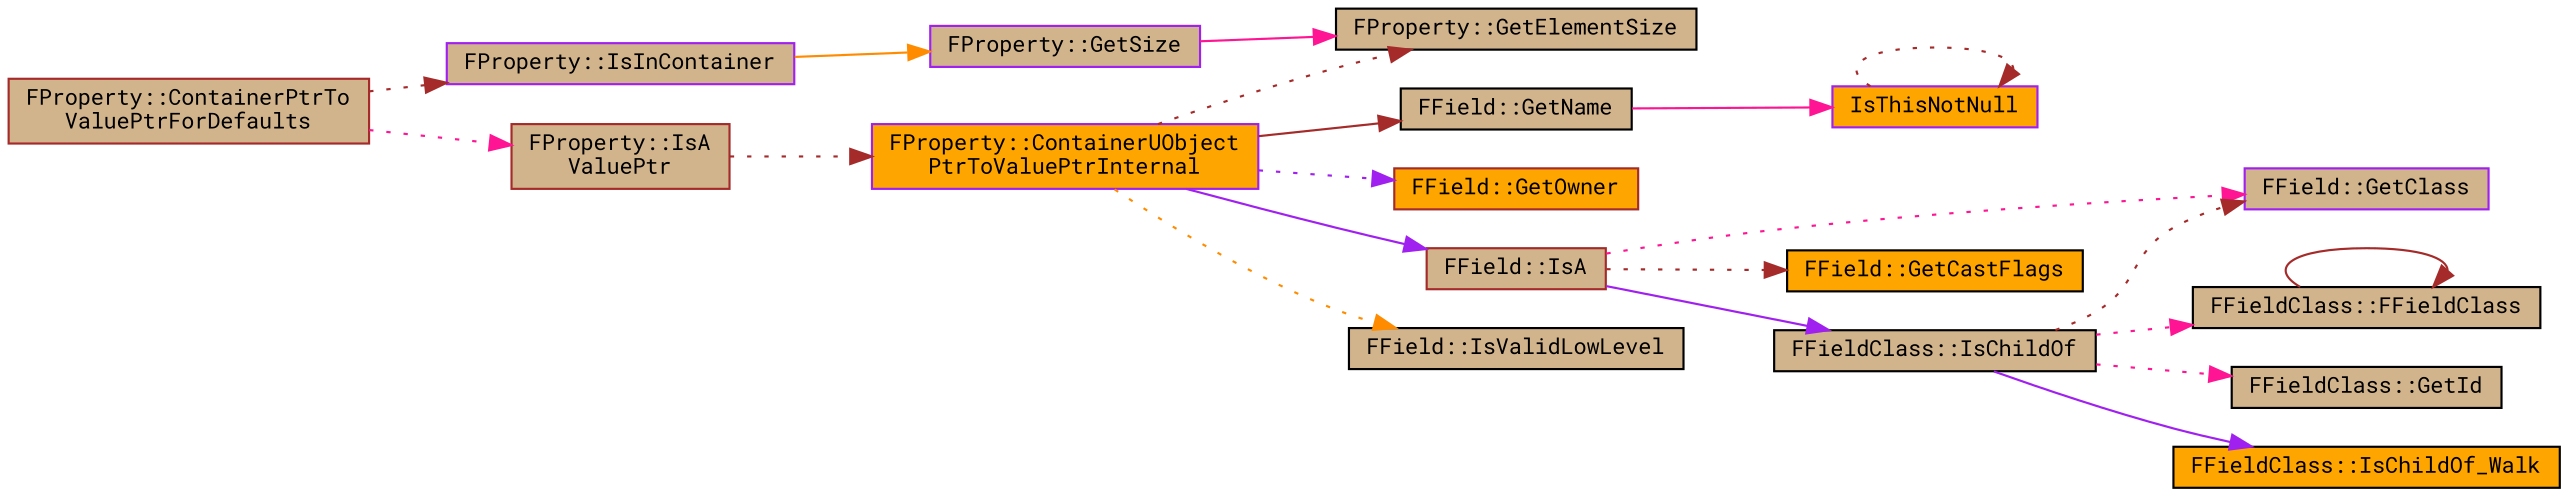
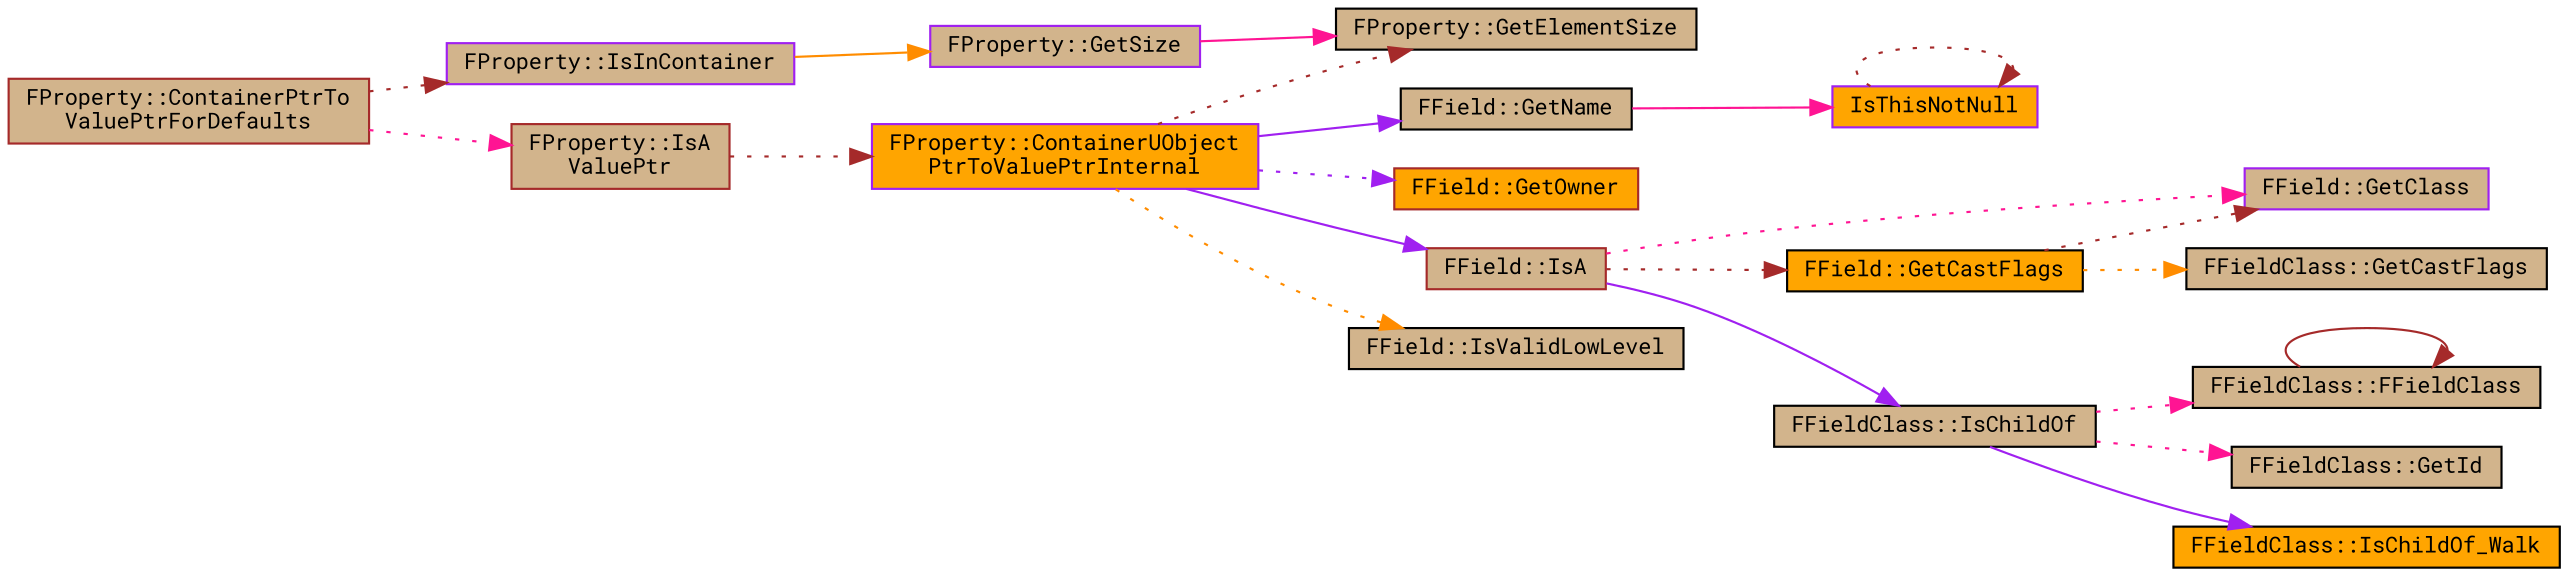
edge "FProperty::ContainerUObject PtrToValuePtrInternal" -> "FField::GetName": color brown -> purple
edge "FFieldClass::IsChildOf" -> "FField::GetClass": now "FField::GetCastFlags" -> "FField::GetClass"
node "FFieldClass::GetCastFlags": added
